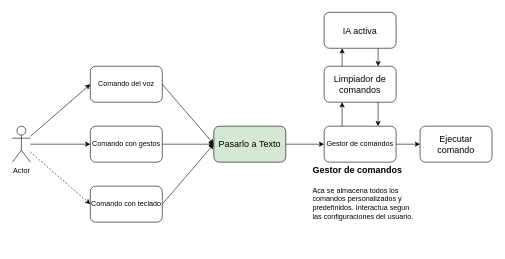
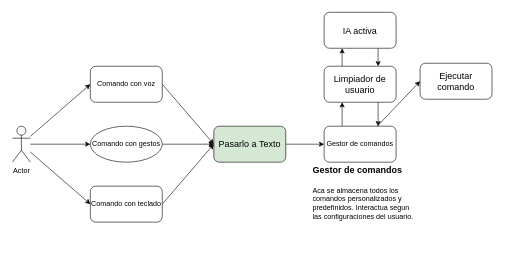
node "Comando del voz": label "Comando del voz" -> "Comando con voz"
node "Limpiador de comandos": label "Limpiador de comandos" -> "Limpiador de usuario"
node "Comando con gestos": shape rounded rectangle -> ellipse
node "Ejecutar comando": moved (456, 144) -> (456, 81)
edge "Actor" -> "Comando con teclado": style dashed -> solid
